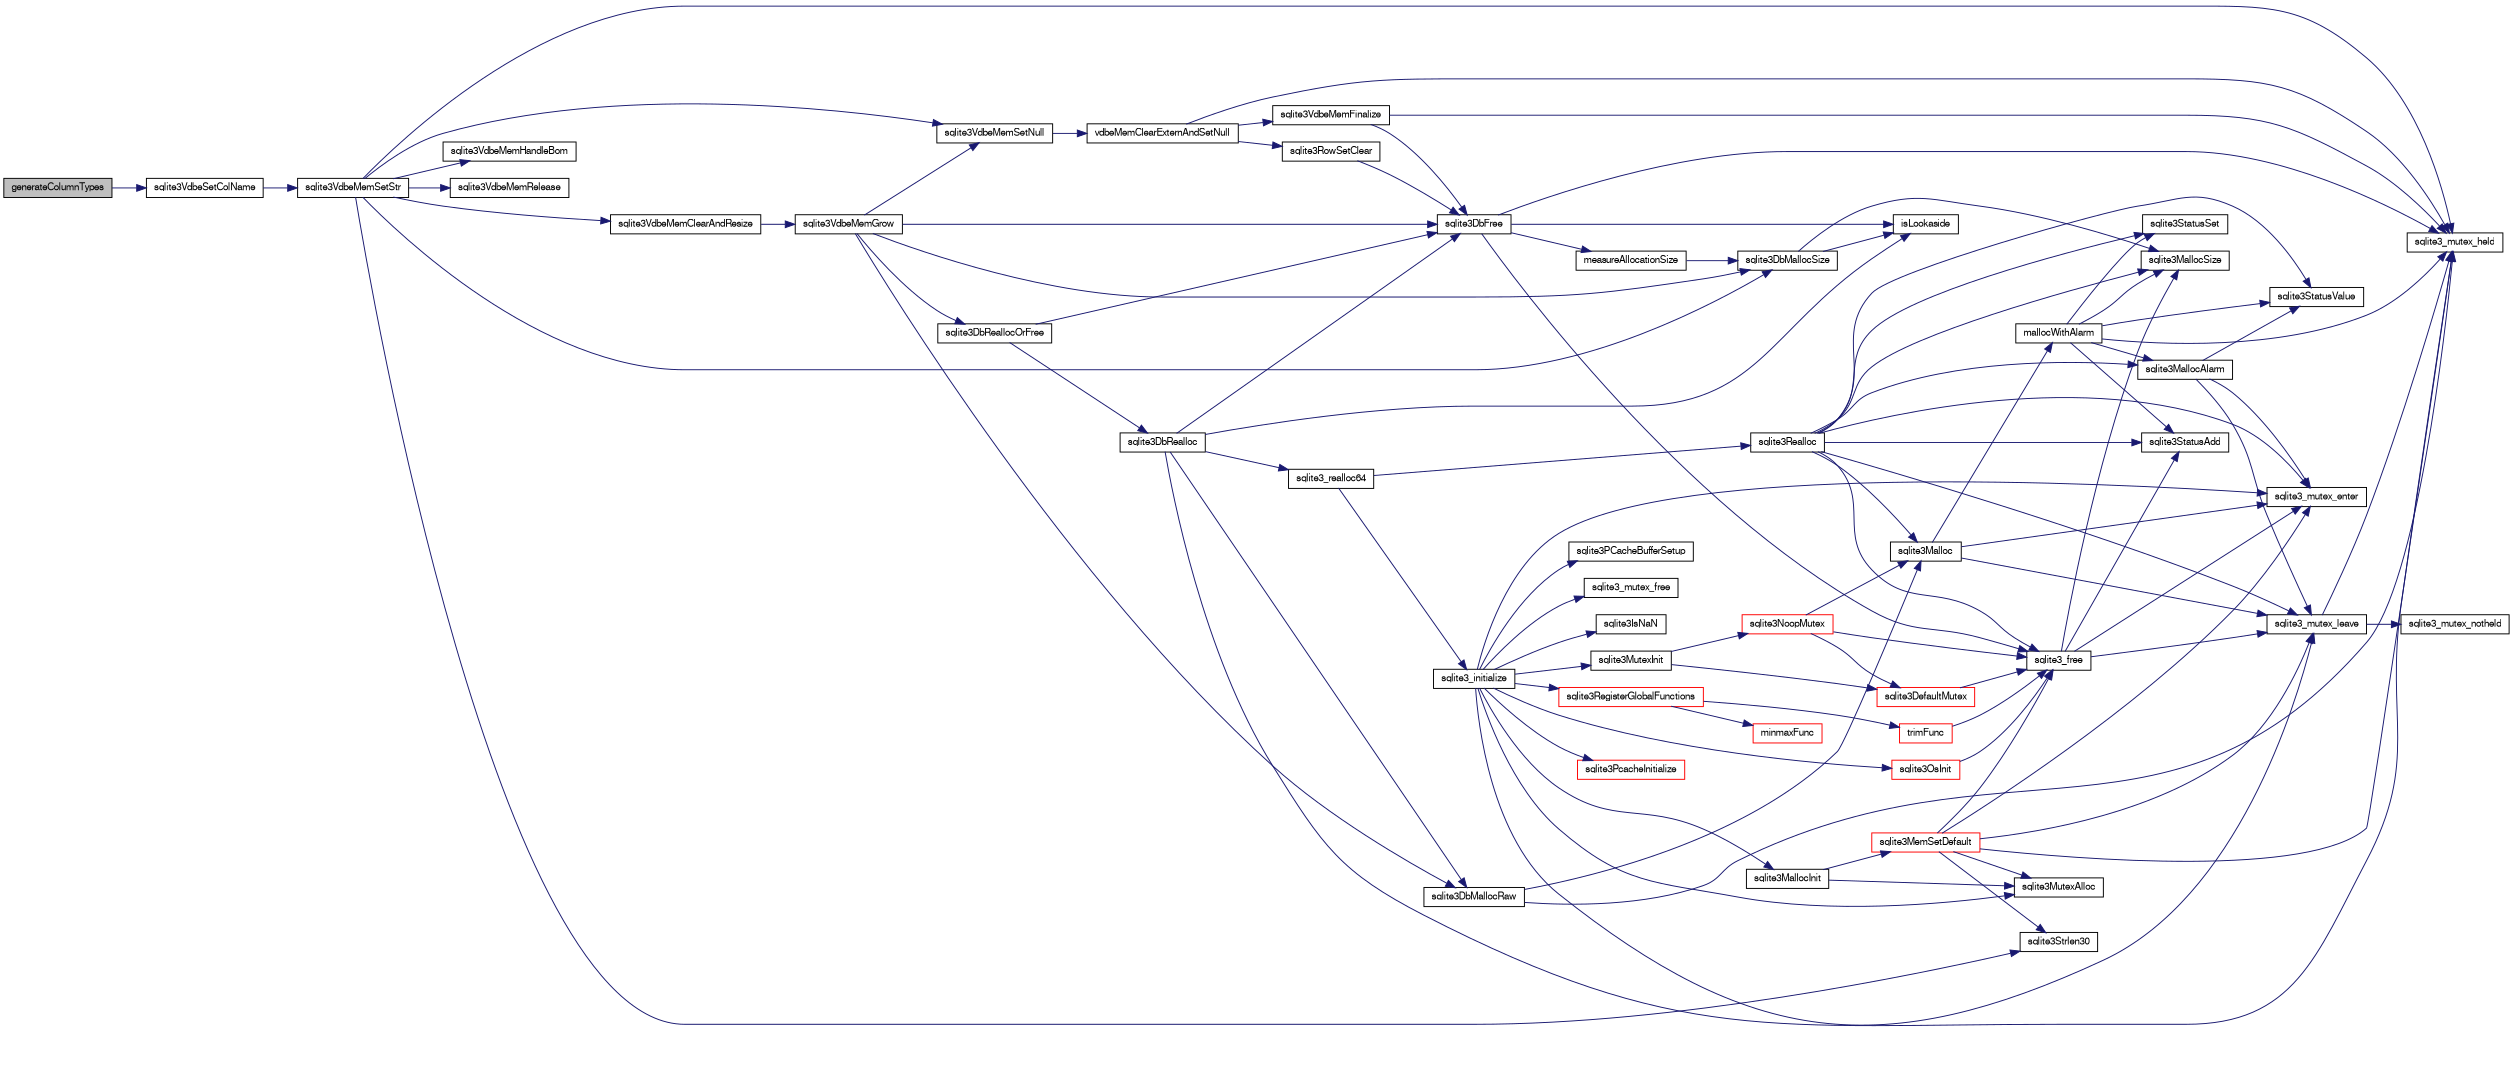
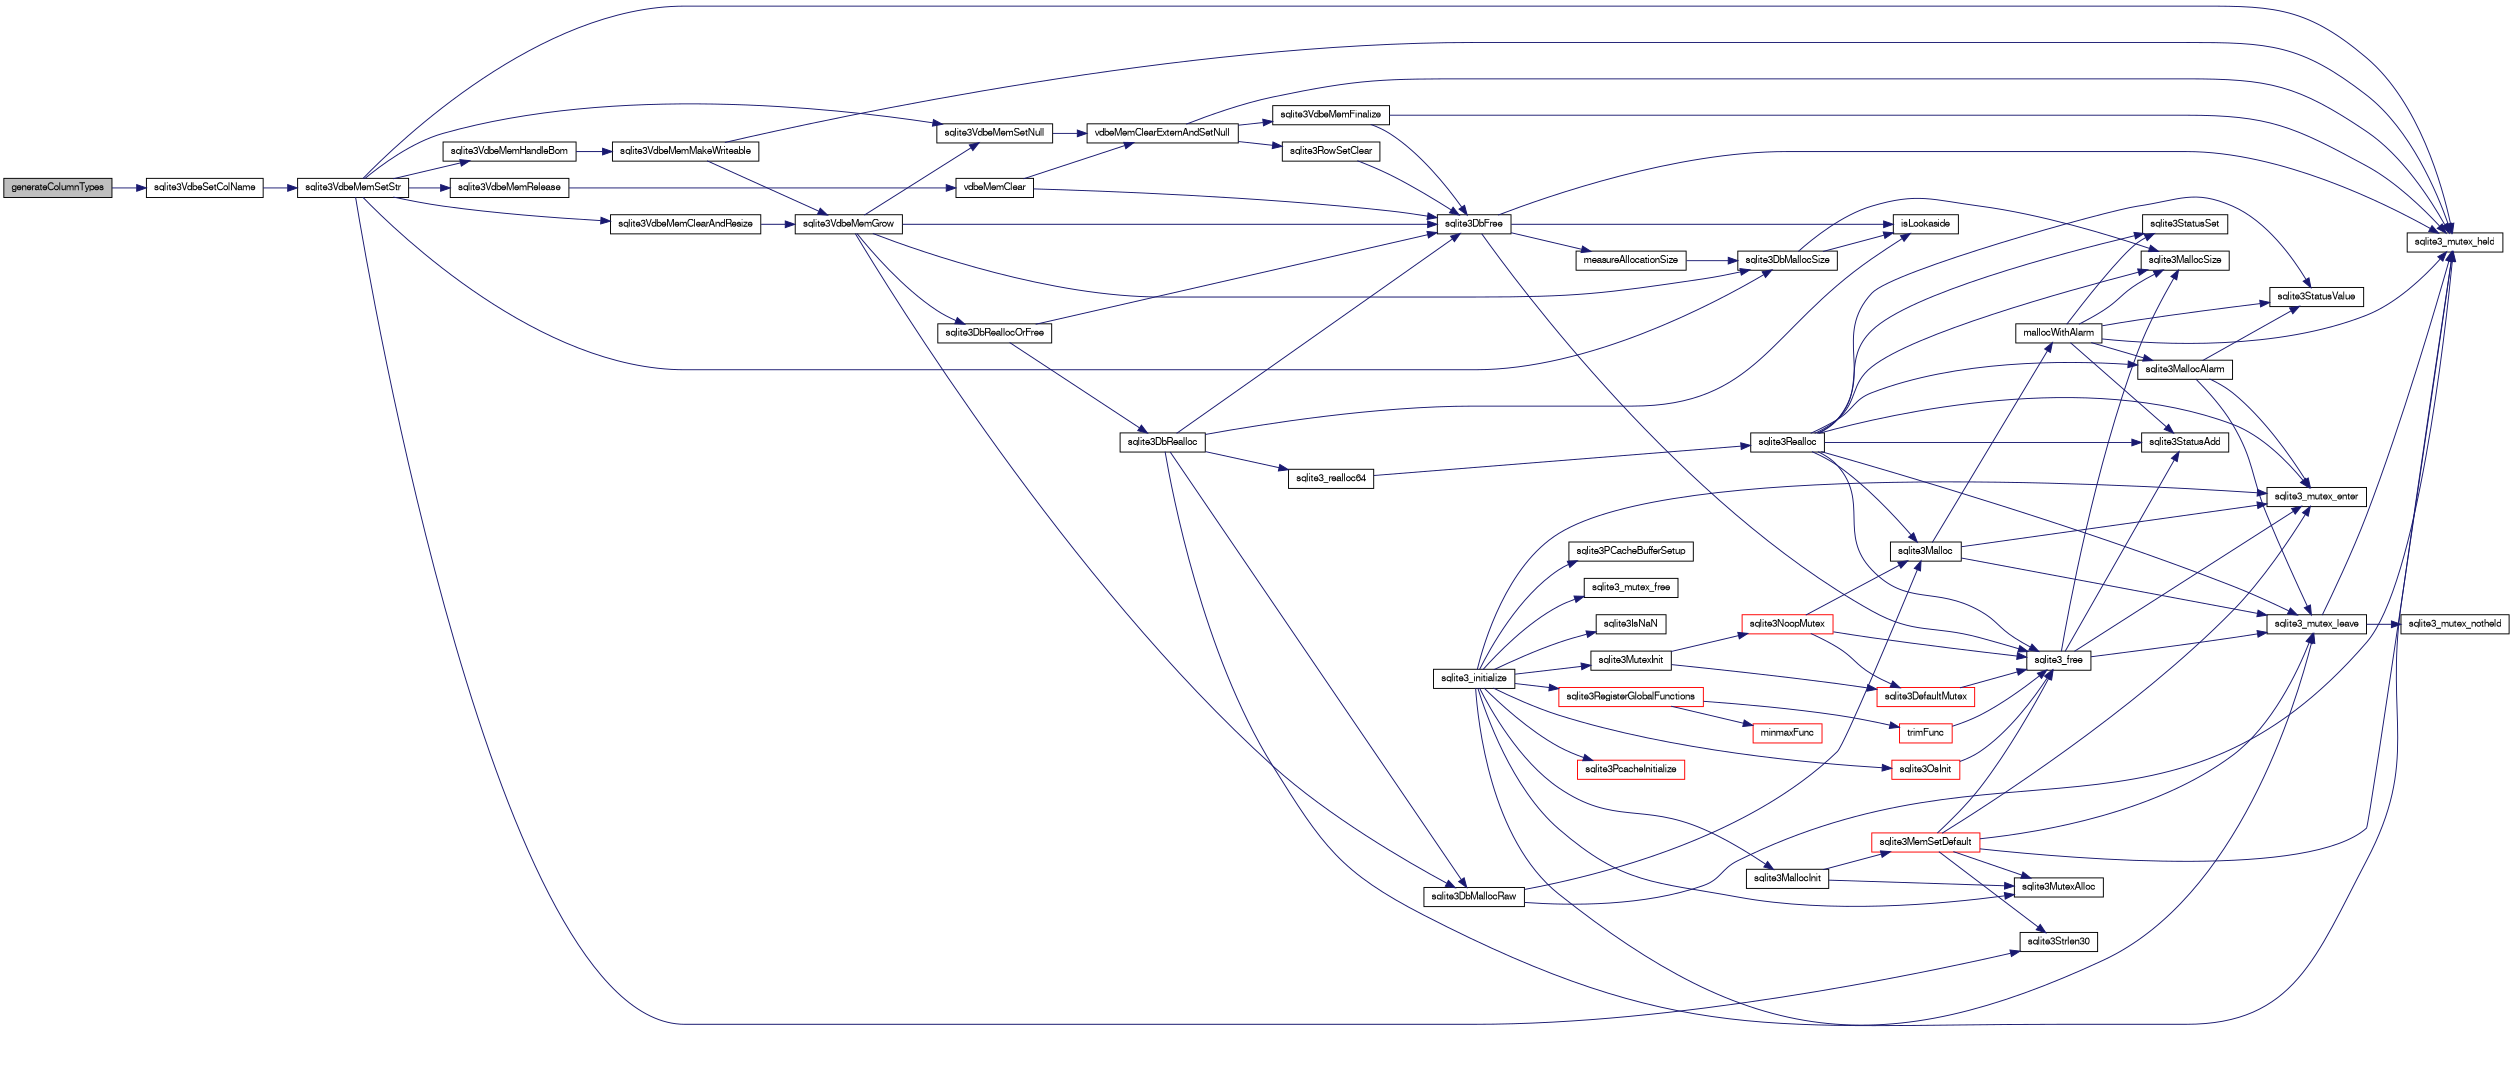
node "sqlite3VdbeMemMakeWriteable": added
node "vdbeMemClear": added
edge "sqlite3_realloc64" -> "sqlite3_initialize": removed
